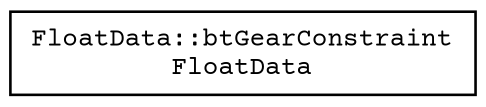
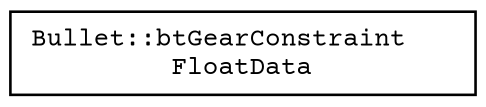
node "FloatData::btGearConstraint FloatData": label "FloatData::btGearConstraint FloatData" -> "Bullet::btGearConstraint FloatData"
